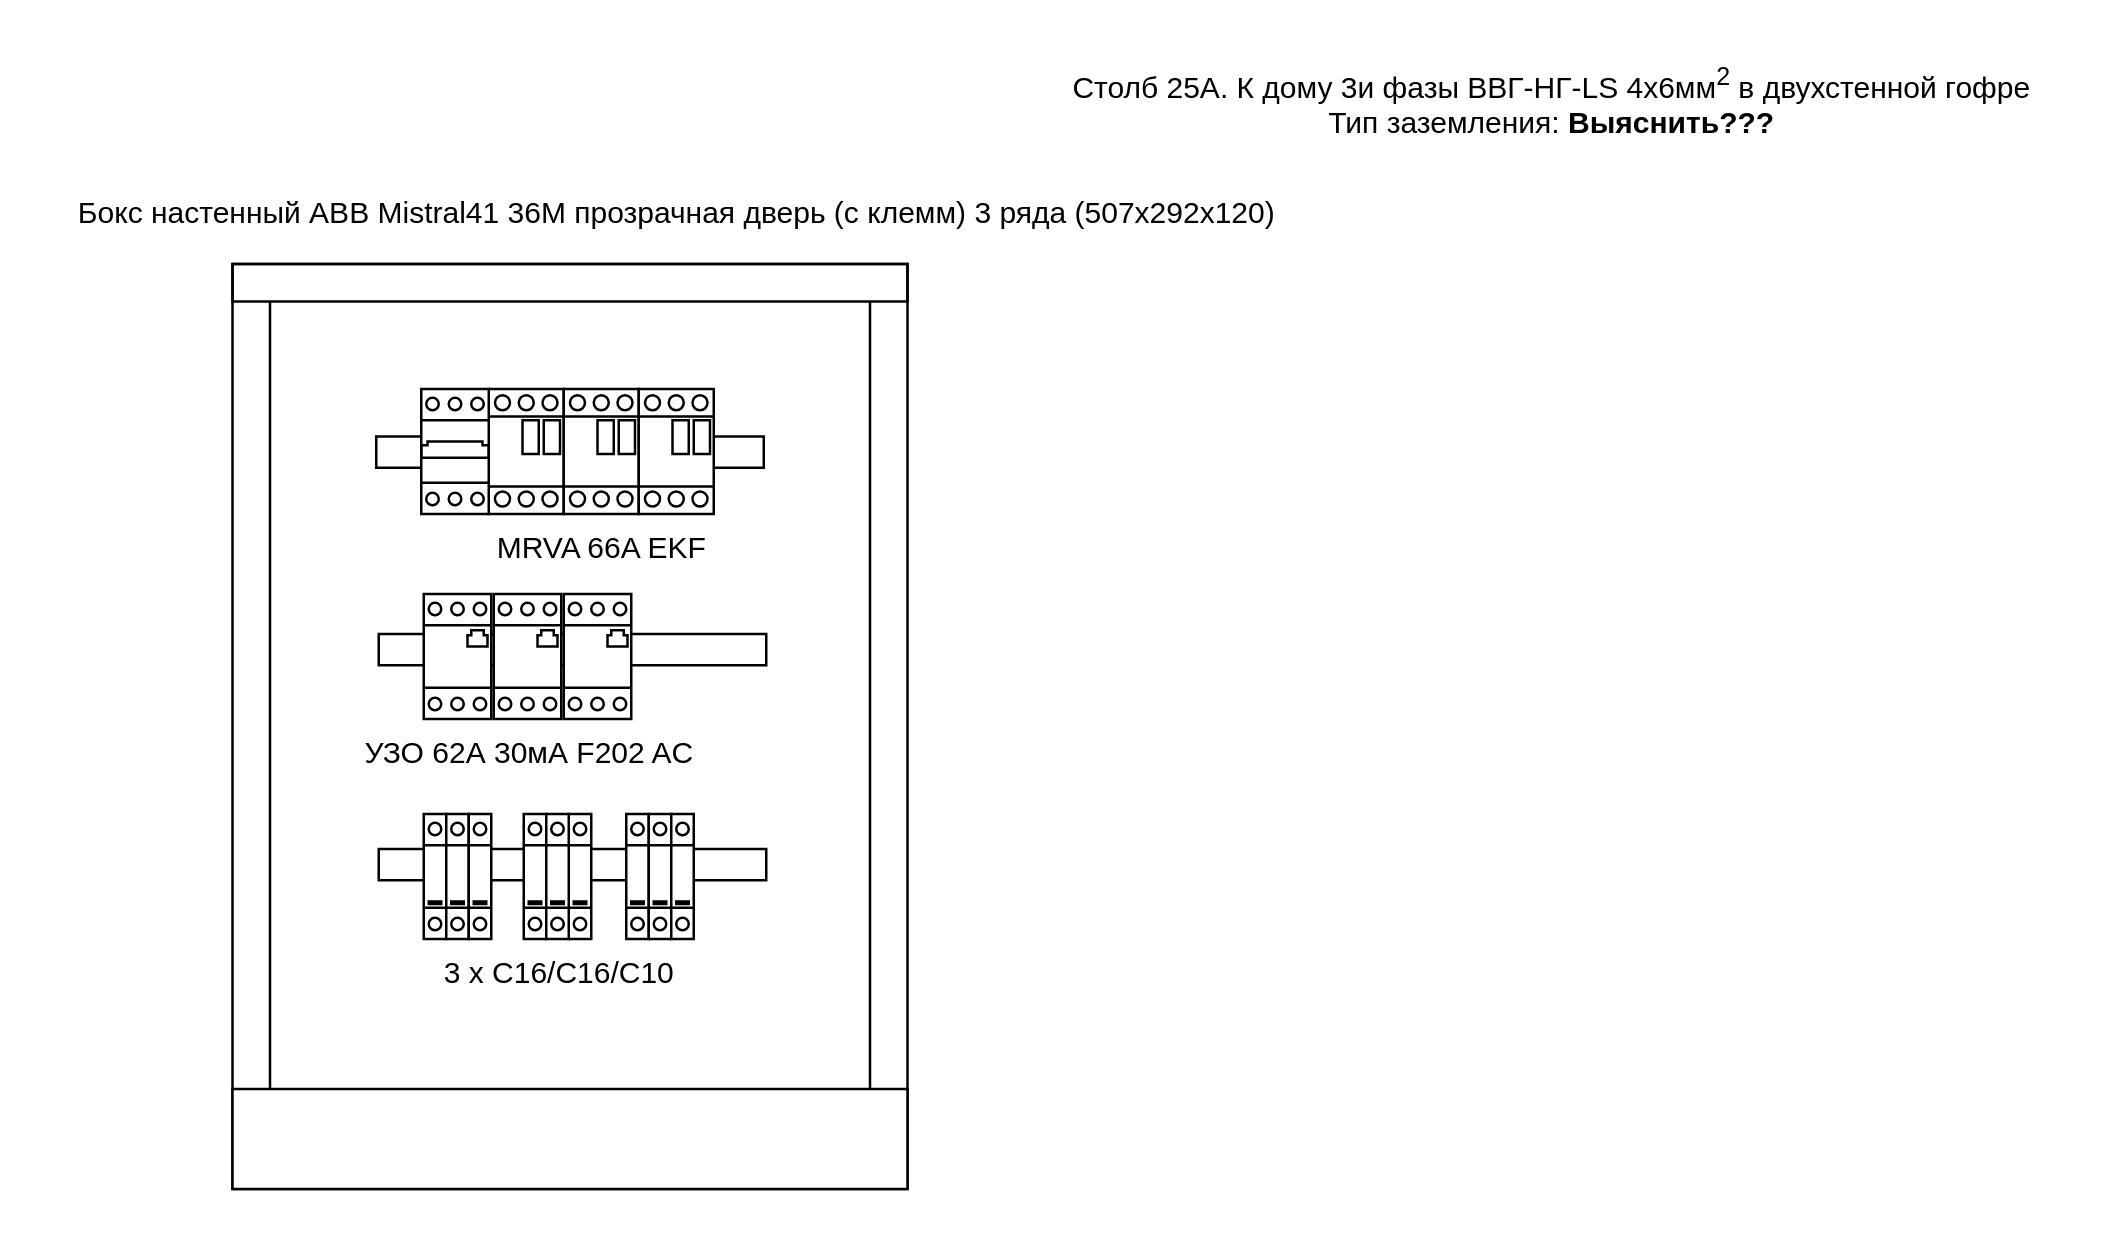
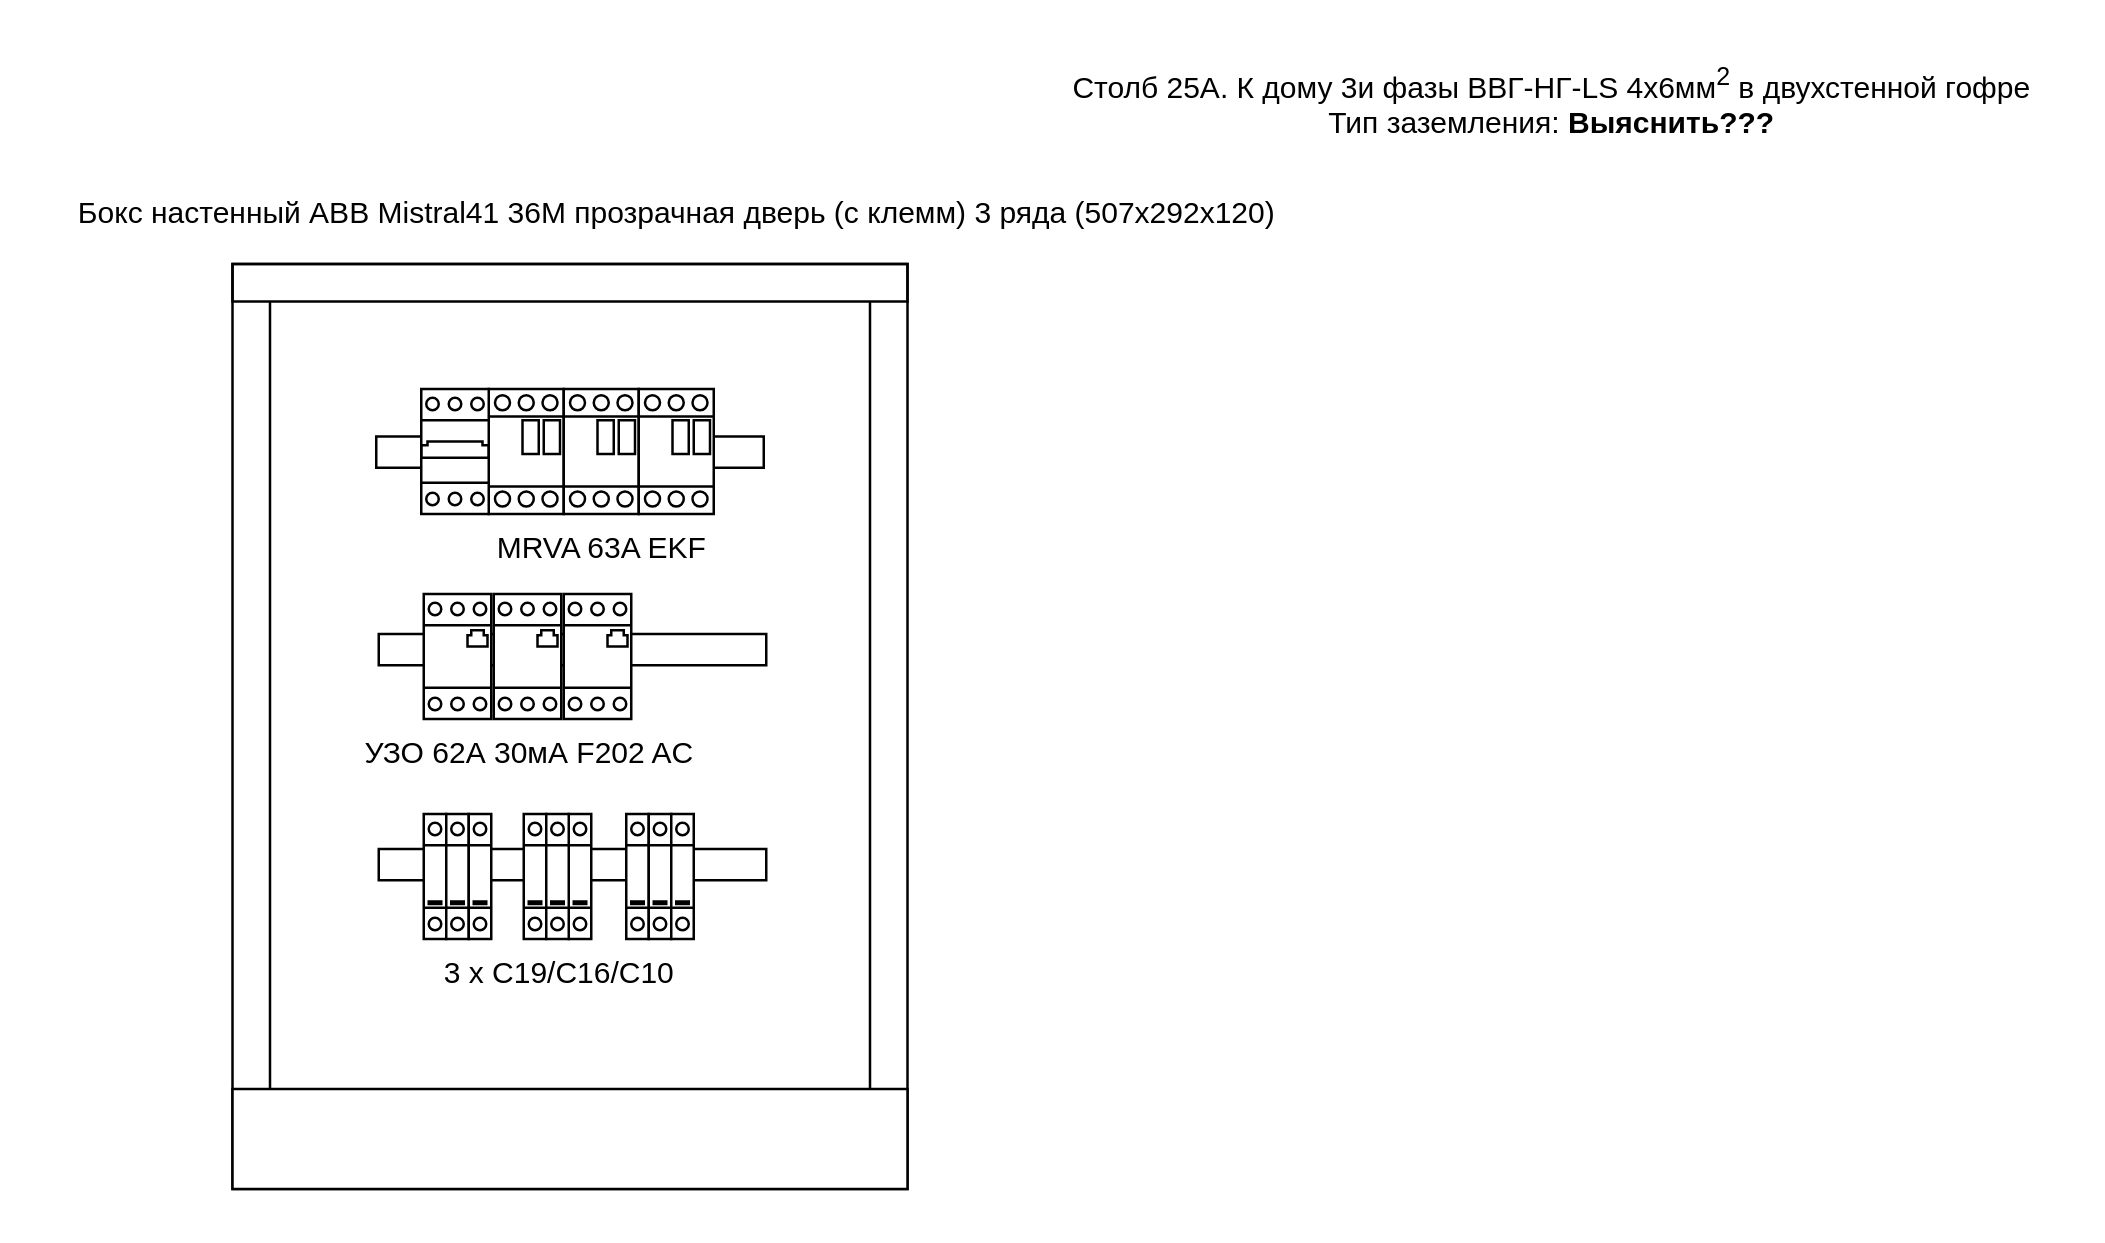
node "MRVA 66A EKF": label "MRVA 66A EKF" -> "MRVA 63A EKF"
node "3 x C16/C16/C10": label "3 x C16/C16/C10" -> "3 x C19/C16/C10"
